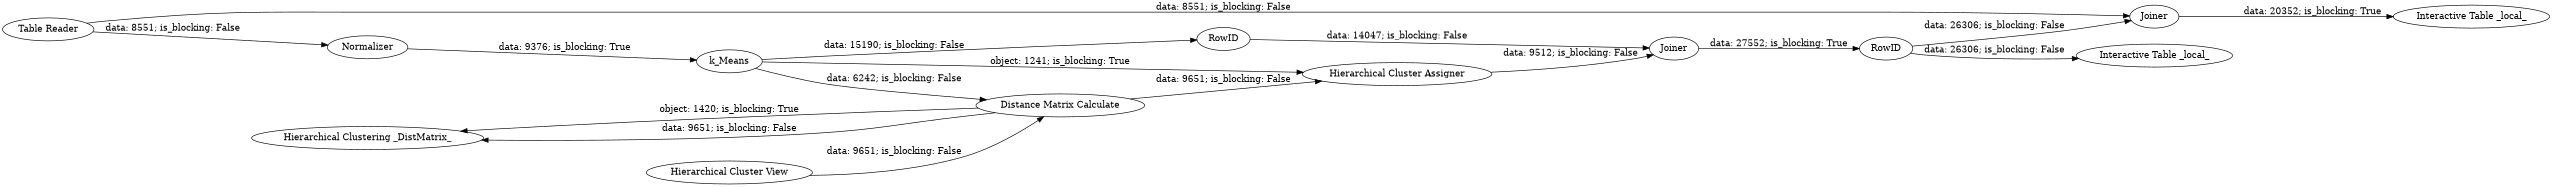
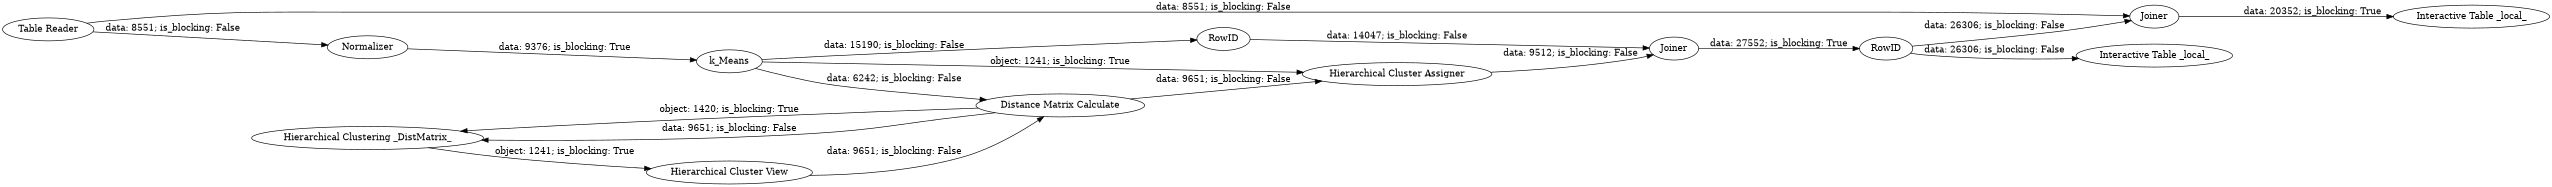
edge "Hierarchical Clustering _DistMatrix_" -> "Hierarchical Cluster View": added, label "object: 1241; is_blocking: True"
